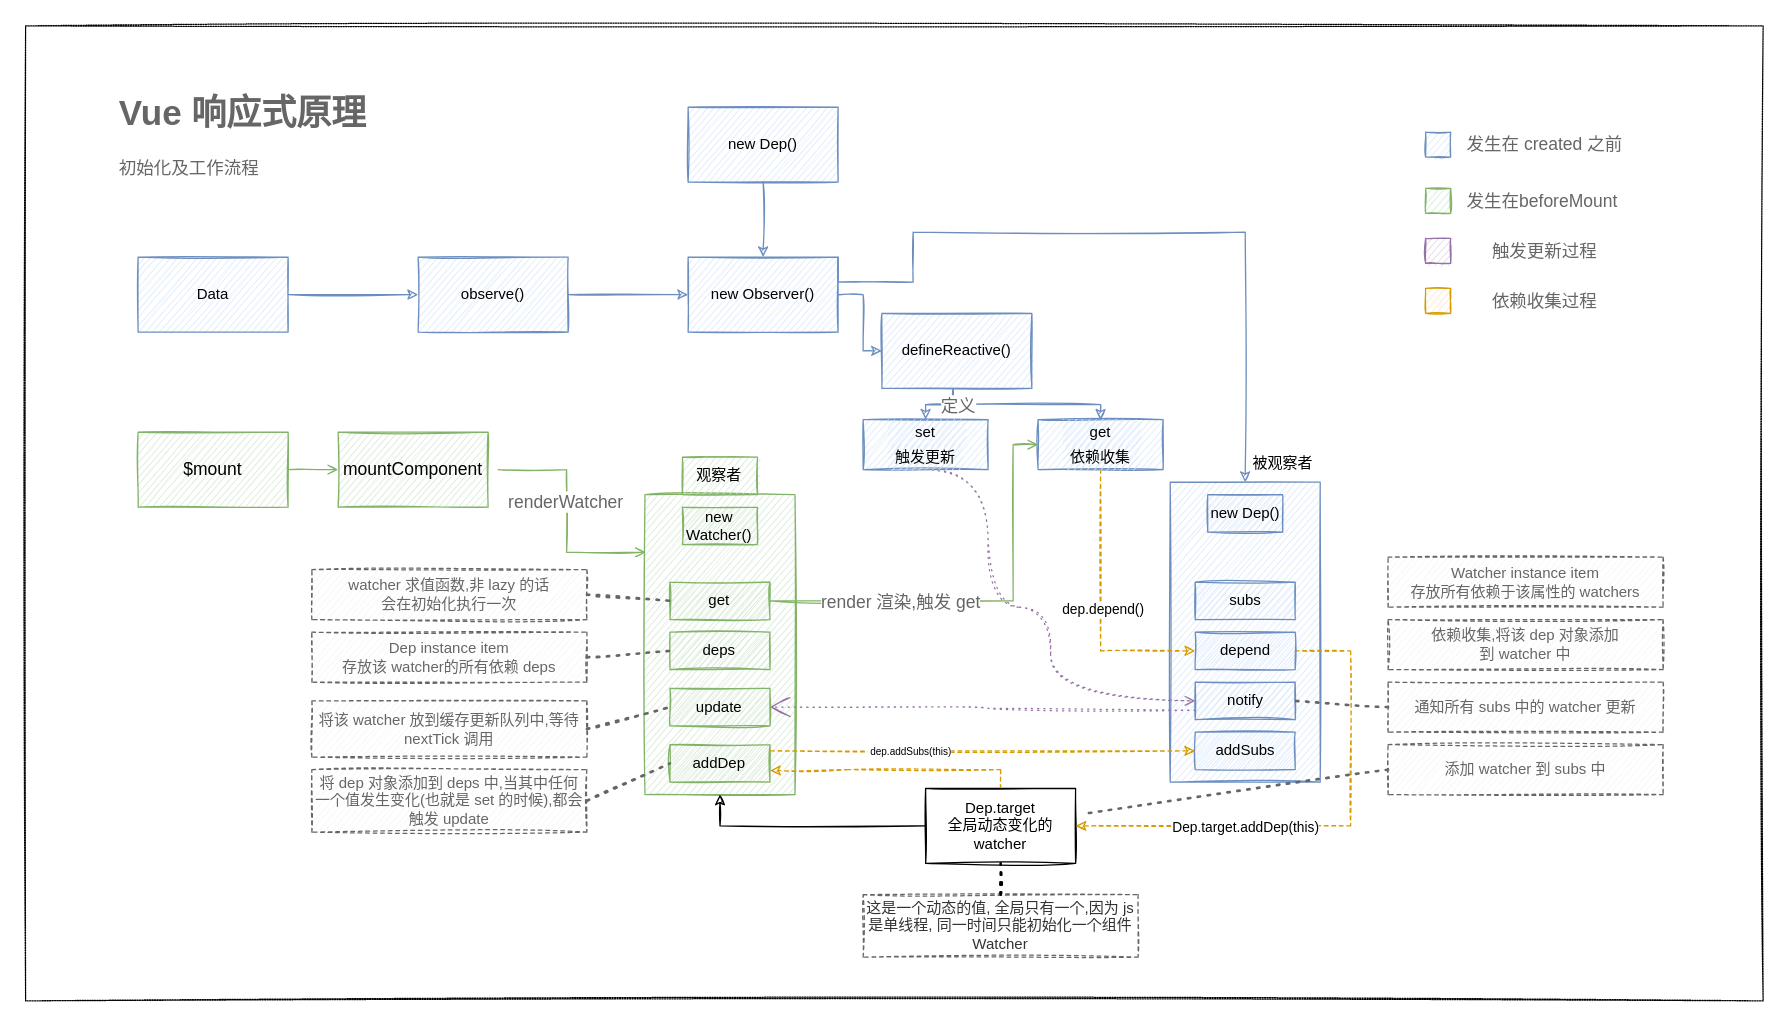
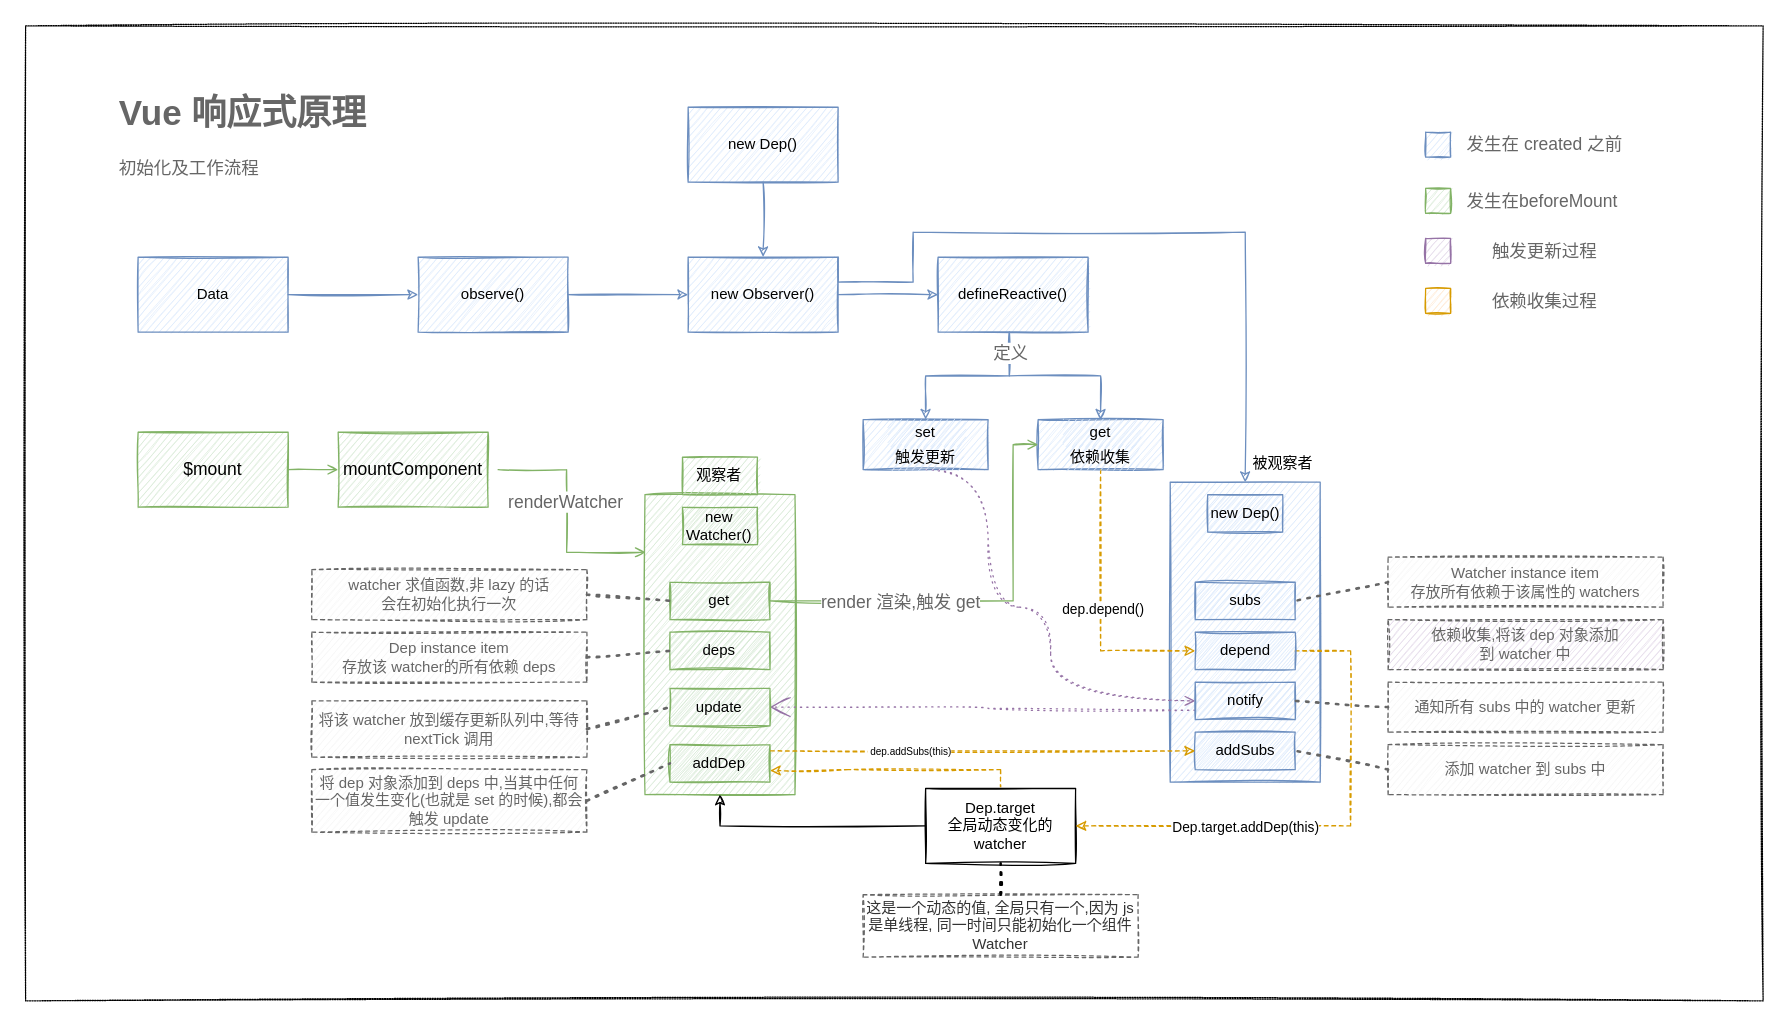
node "defineReactive()": moved (957, 351) -> (1013, 294)
edge "Watcher instance item存放所有依赖于该属性的 watchers" -- "subs": added
node "依赖收集,将该 dep 对象添加 到 watcher 中": fillcolor #f5f5f5 -> #e1d5e7
edge "添加 watcher 到 subs 中" -- "Dep.target 全局动态变化的 watcher": now "添加 watcher 到 subs 中" -- "addSubs"
